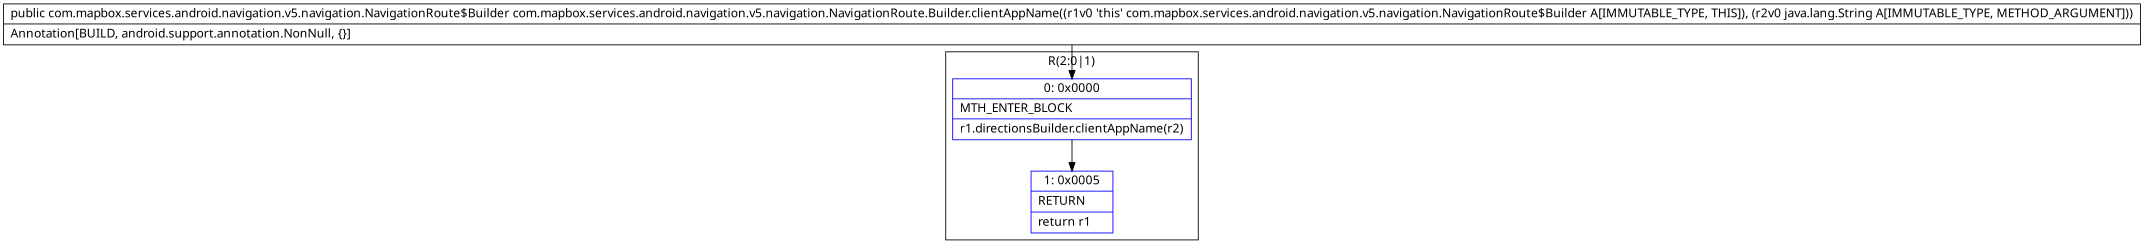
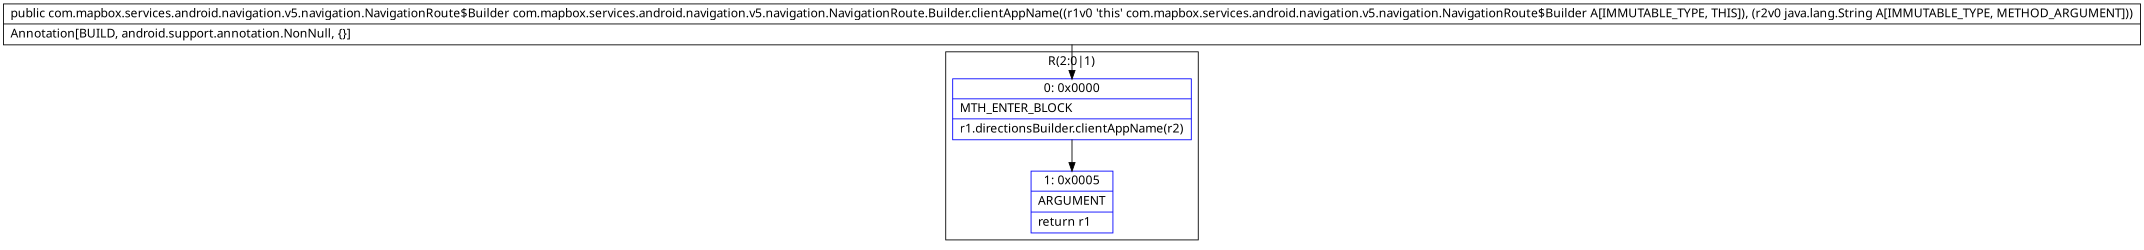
node "1: 0x0005": text "RETURN" -> "ARGUMENT"
